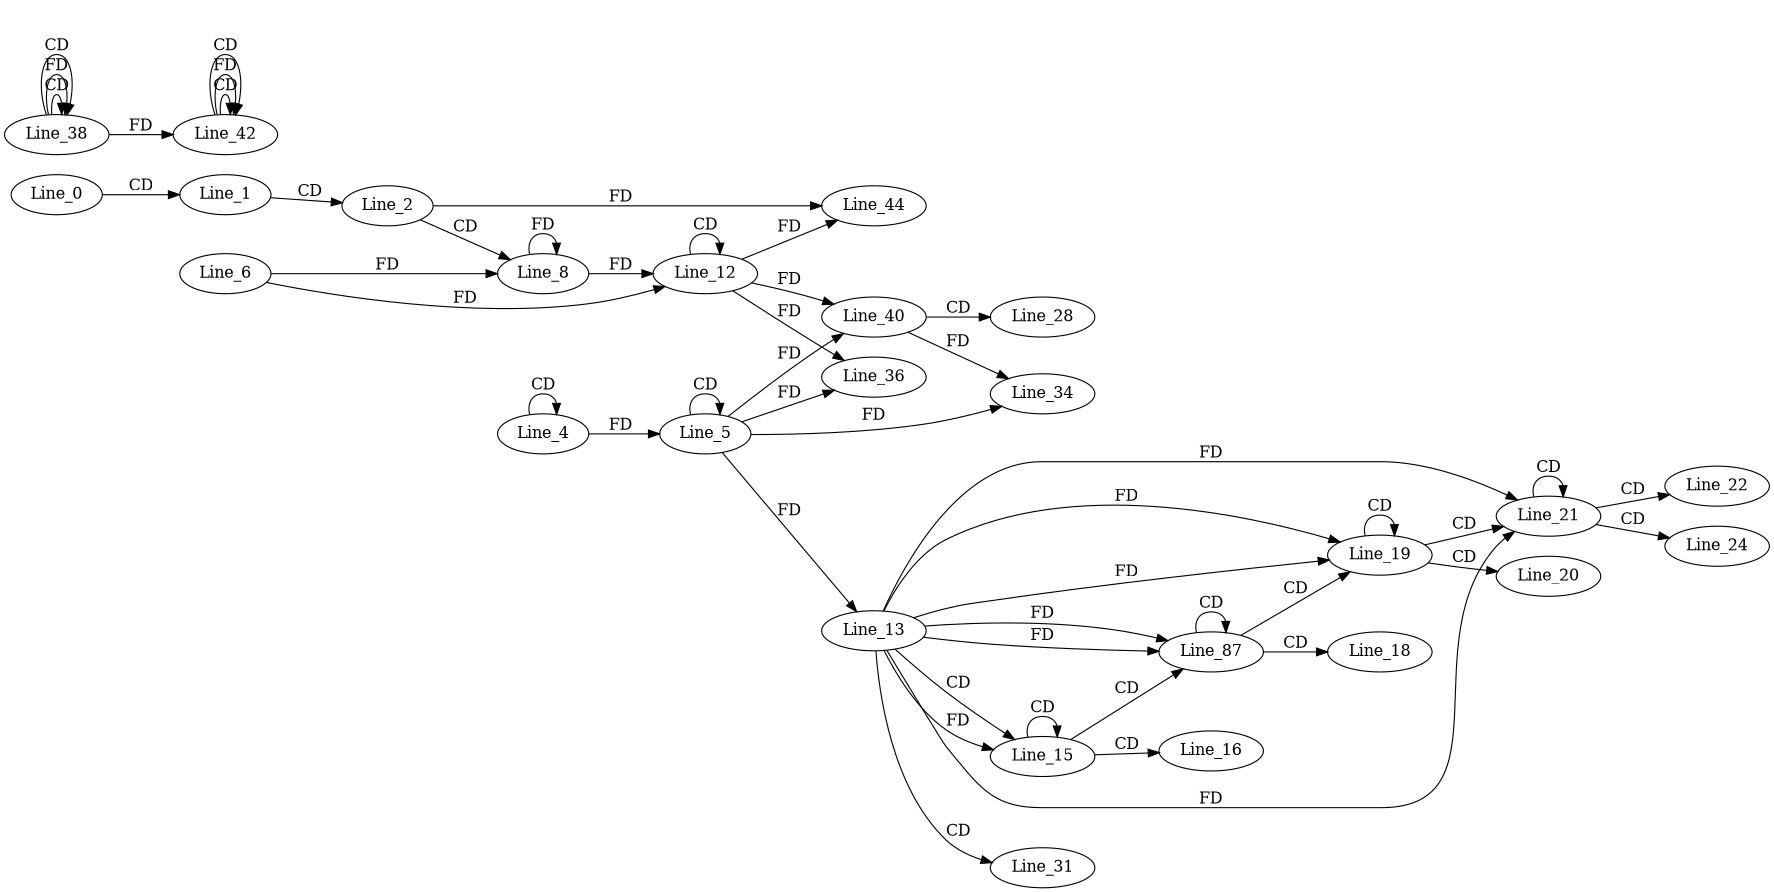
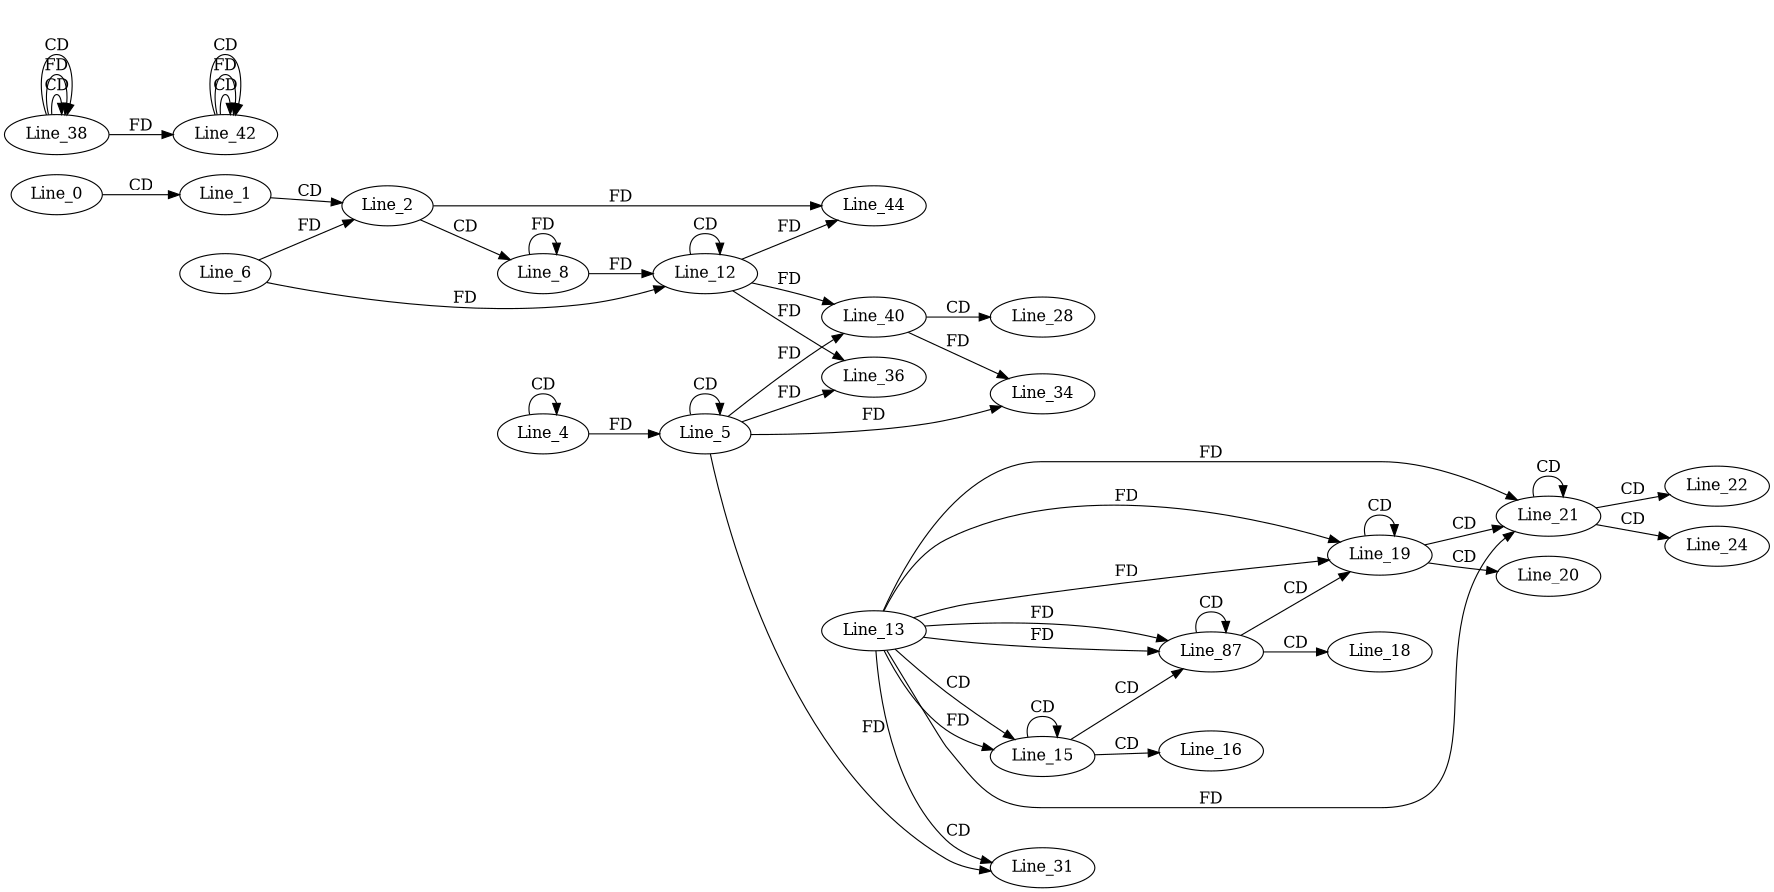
edge "Line_6" -> "Line_8": now "Line_6" -> "Line_2"
edge "Line_5" -> "Line_13": now "Line_5" -> "Line_31"
